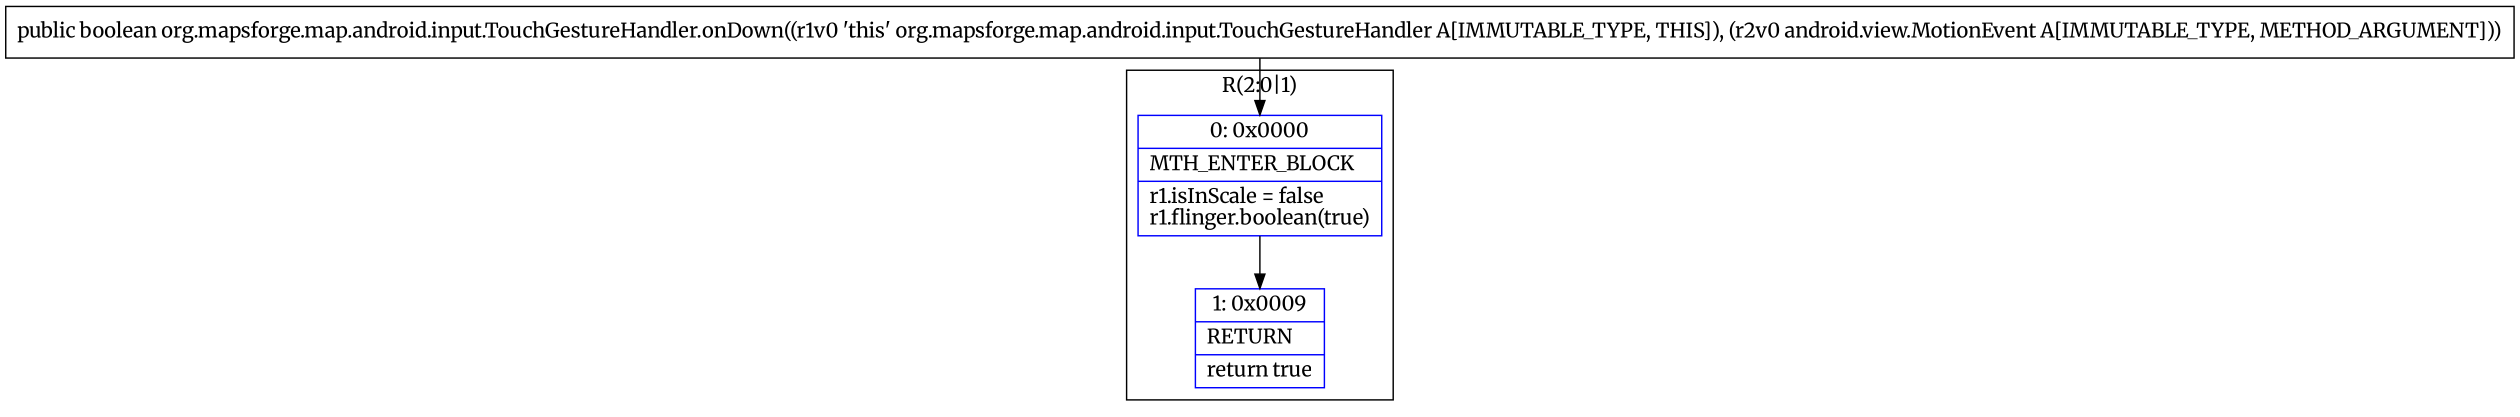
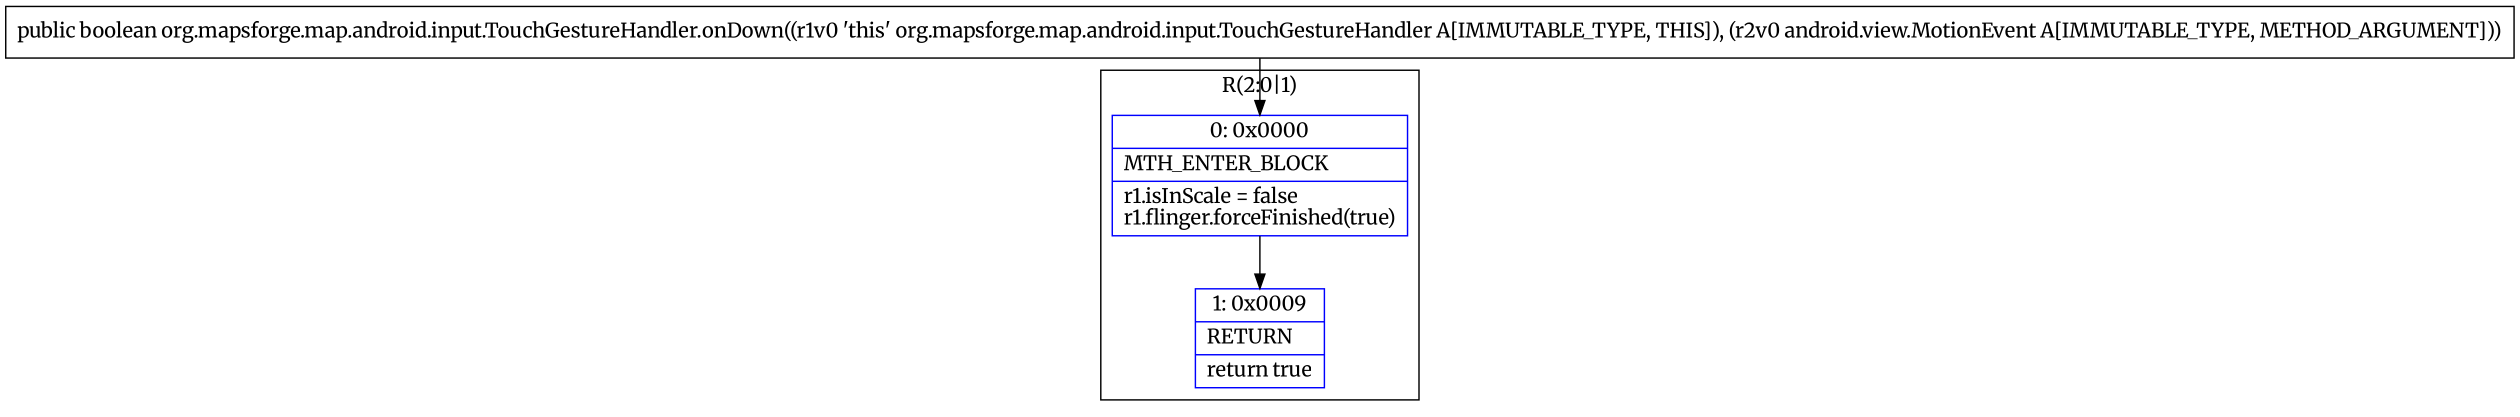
node "0: 0x0000": text "r1.flinger.boolean(true)" -> "r1.flinger.forceFinished(true)"
